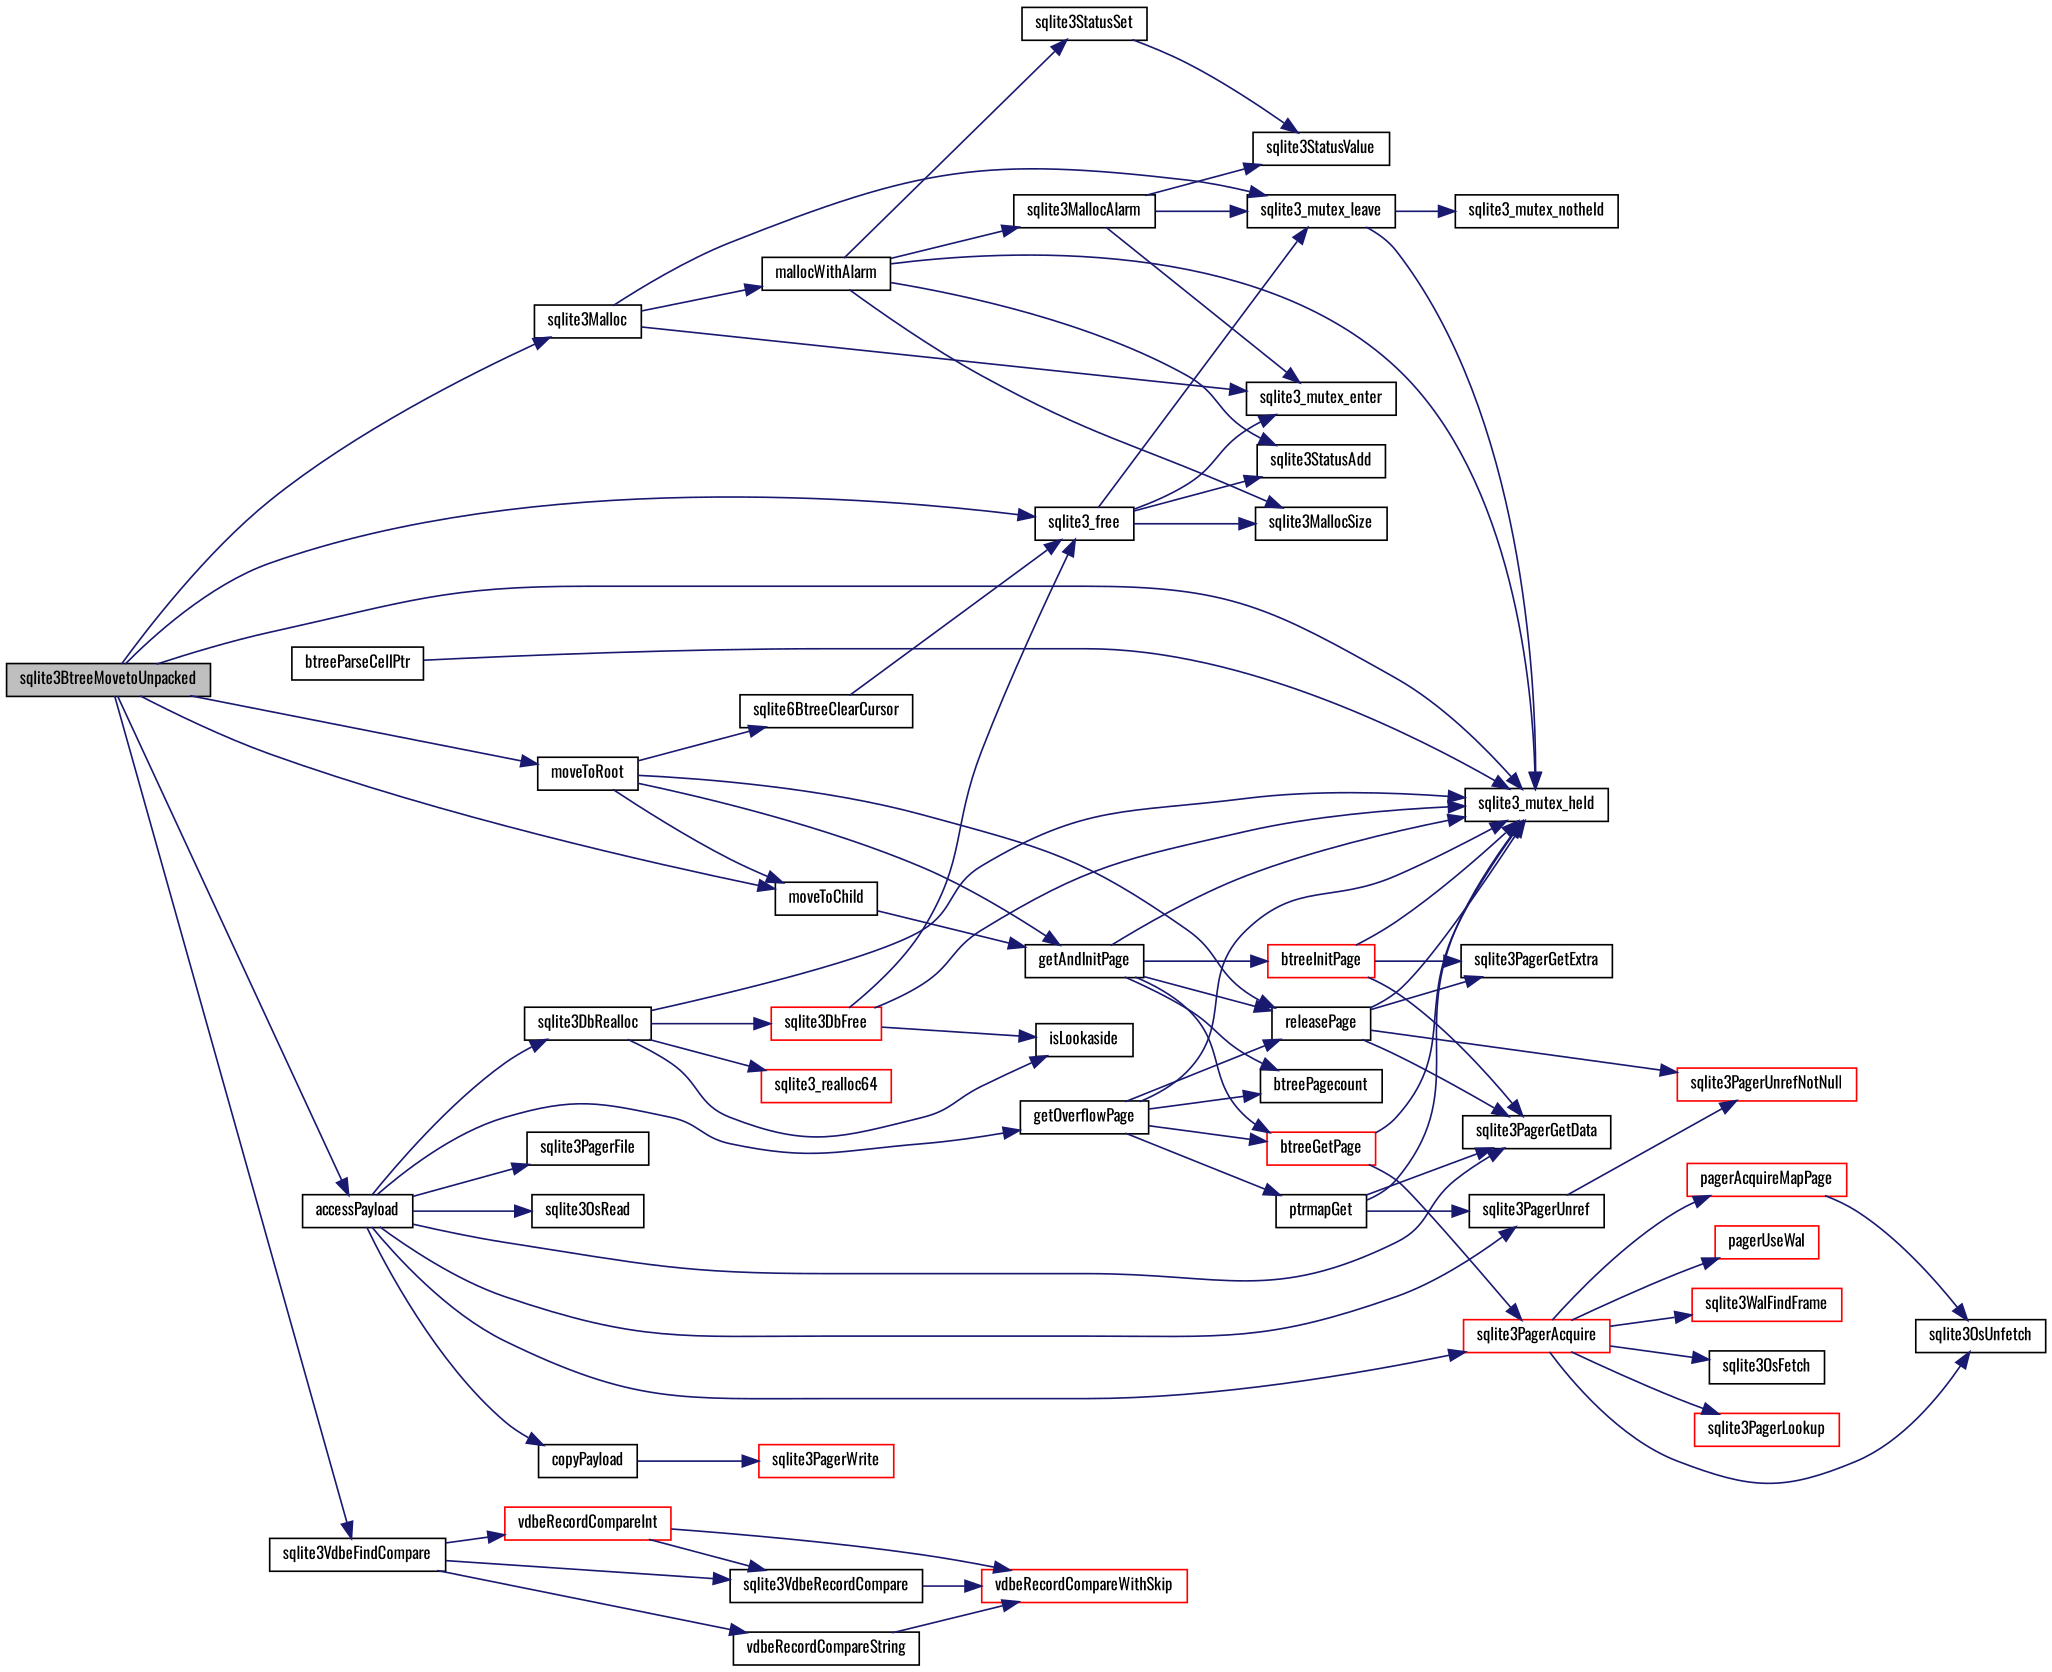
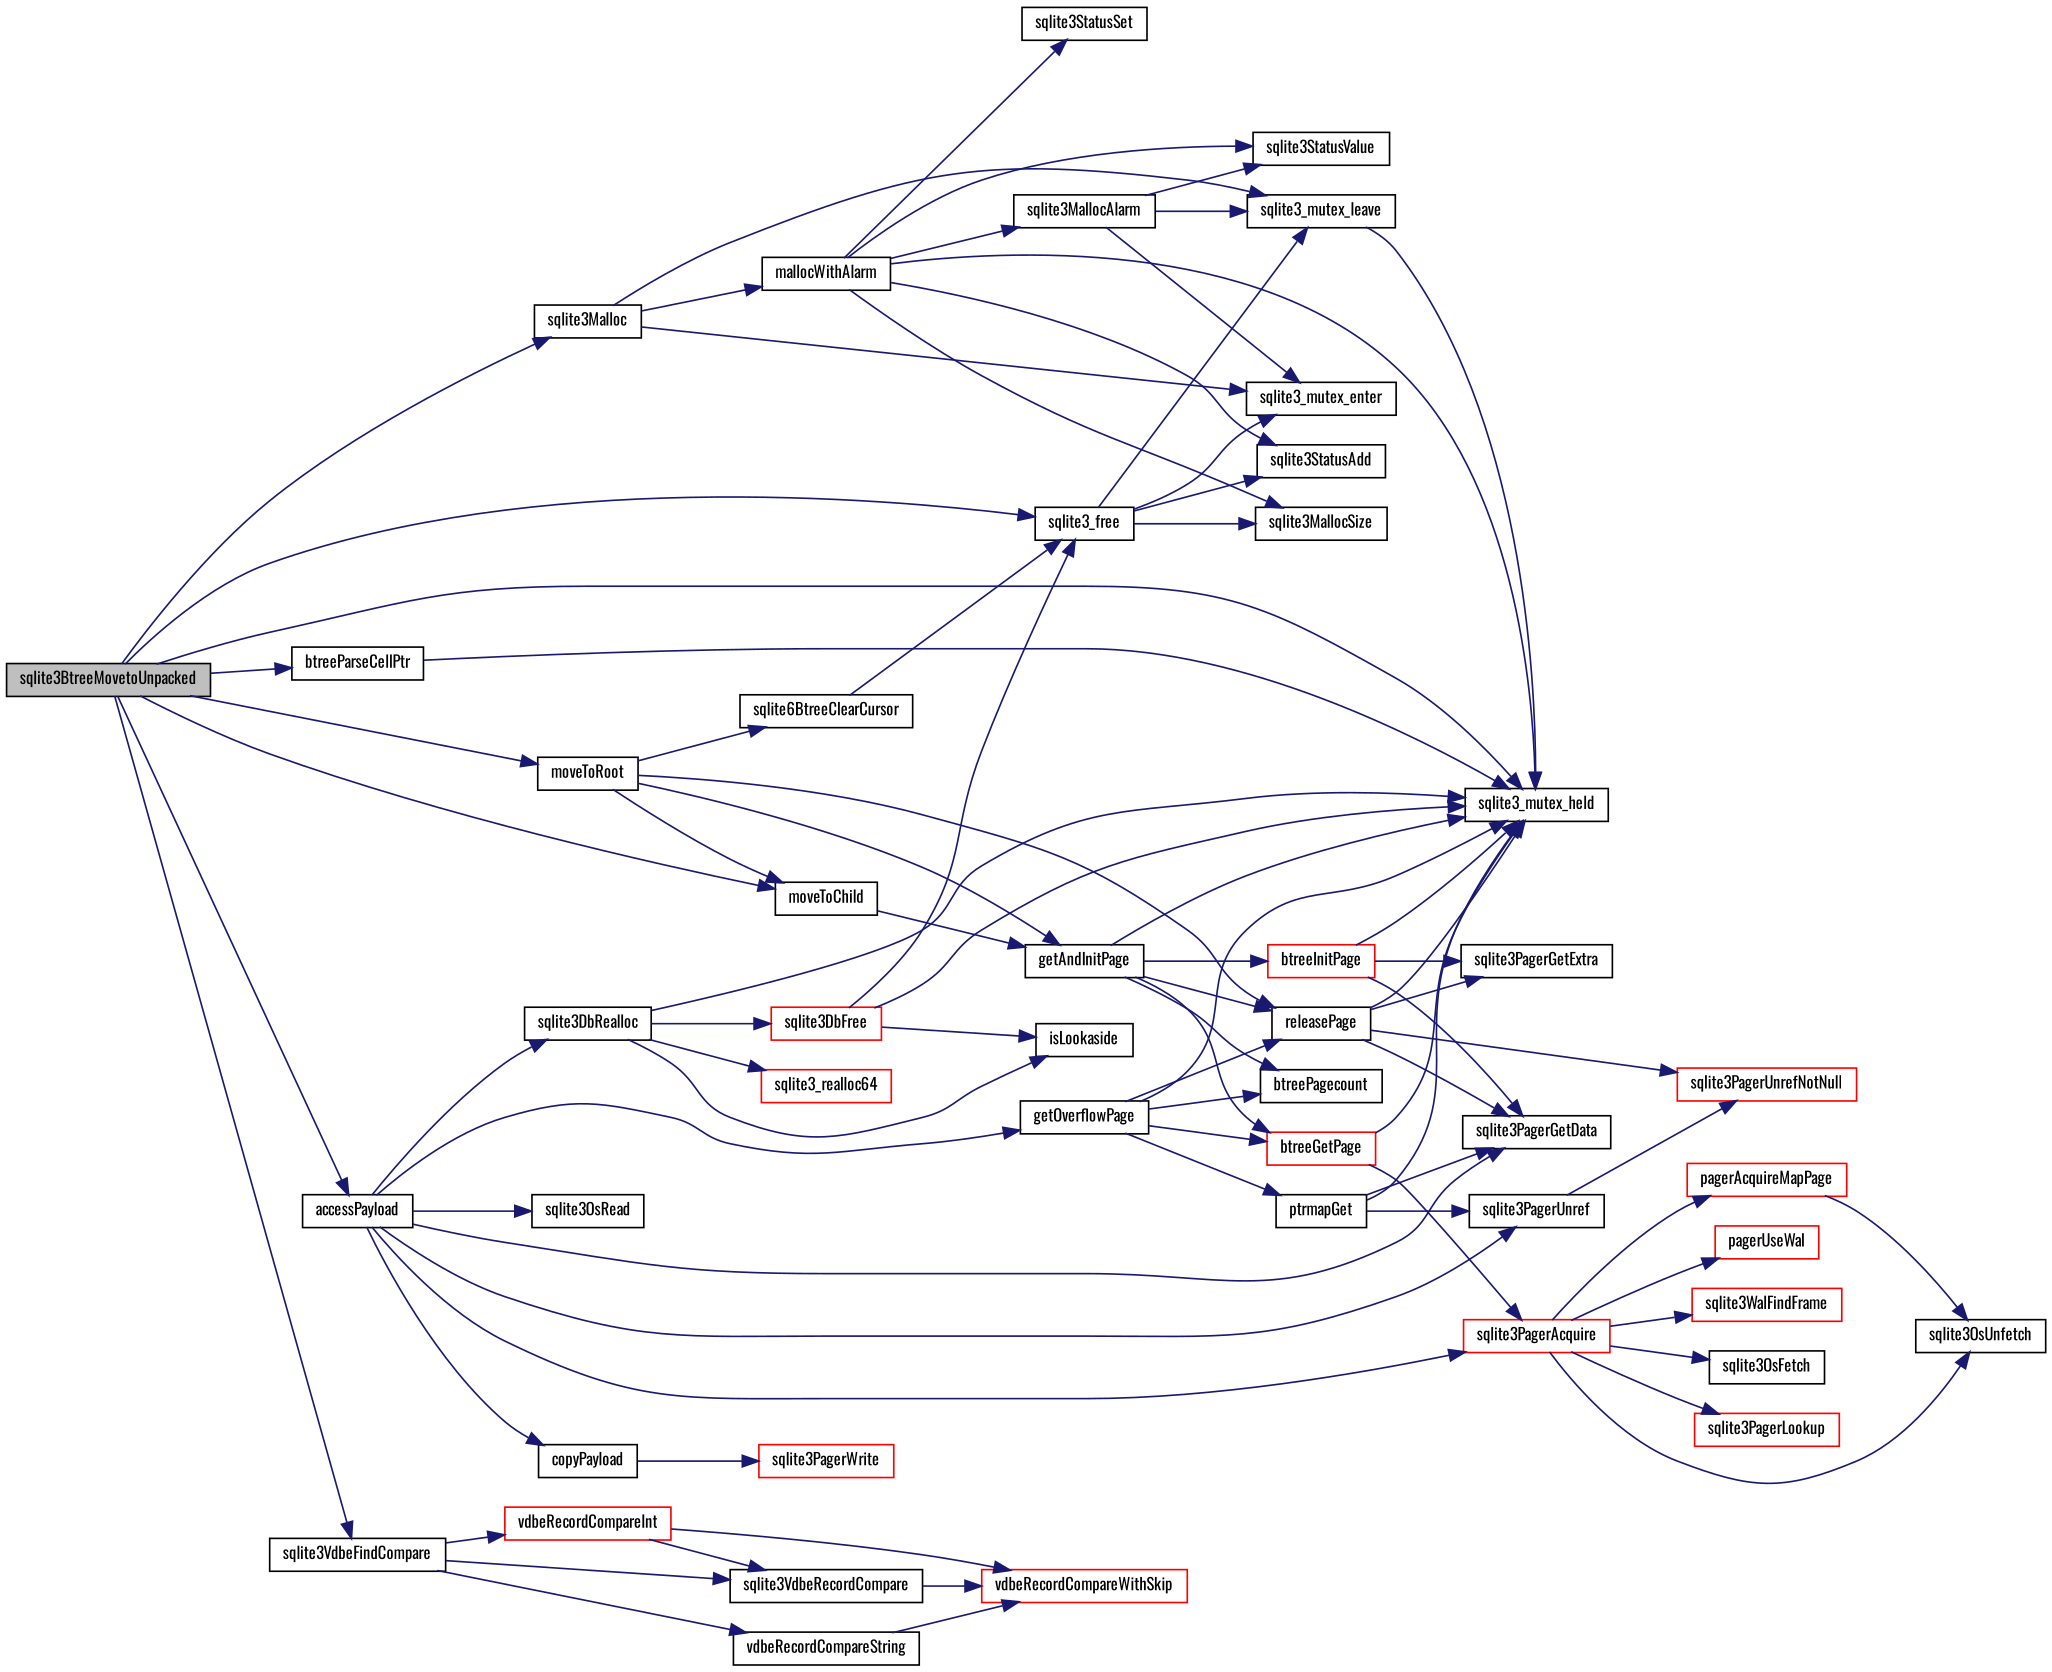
edge "sqlite3StatusSet" -> "sqlite3StatusValue": now "mallocWithAlarm" -> "sqlite3StatusValue"
node "sqlite3_mutex_notheld": removed
edge "sqlite3BtreeMovetoUnpacked" -> "btreeParseCellPtr": added
node "sqlite3PagerFile": removed
